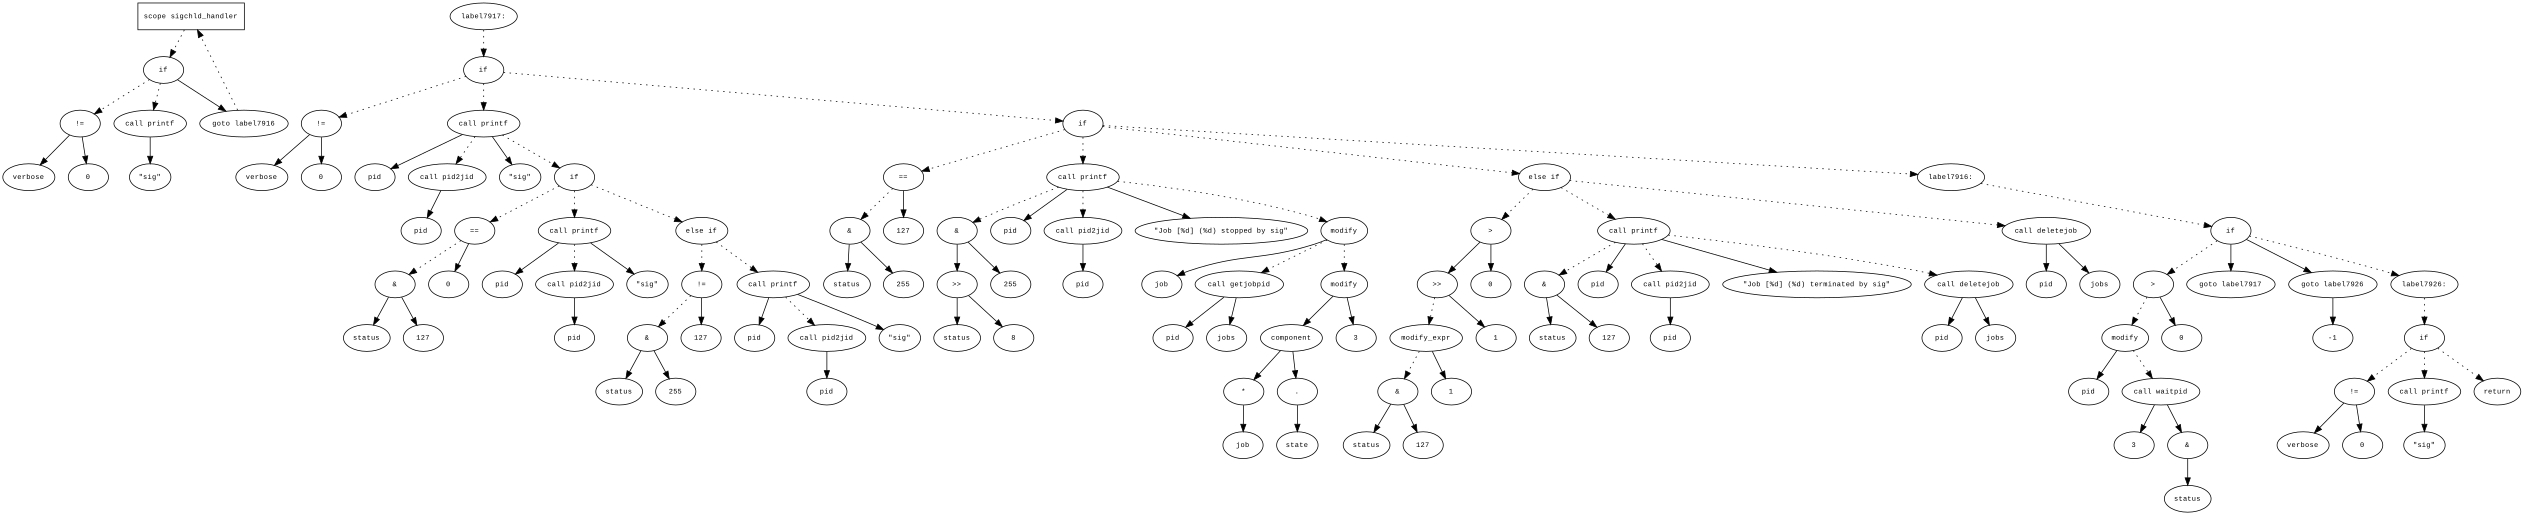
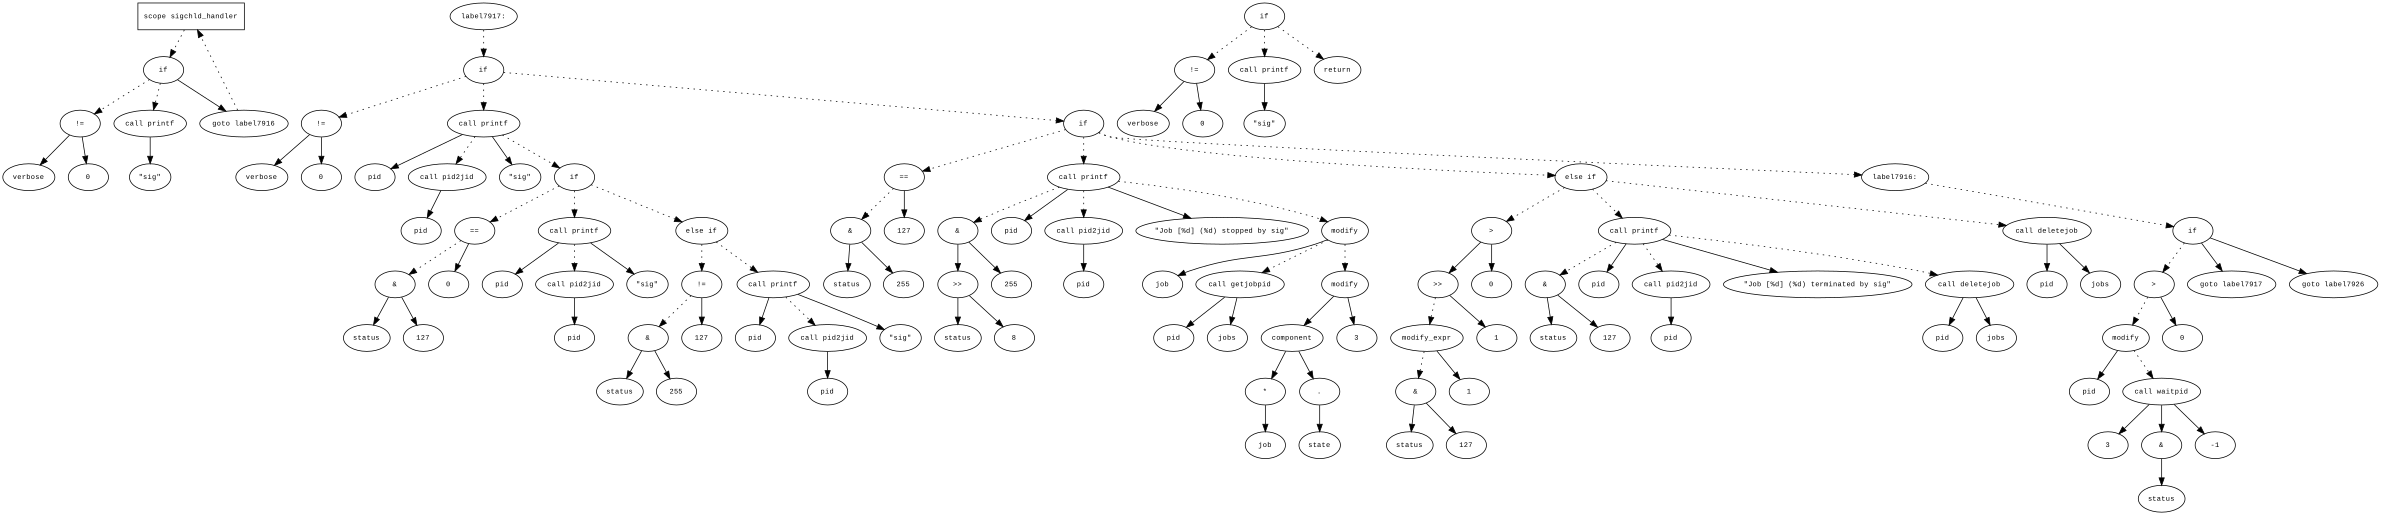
node "label7926:": removed
edge "goto label7926" -> "-1": now "call waitpid" -> "-1"
